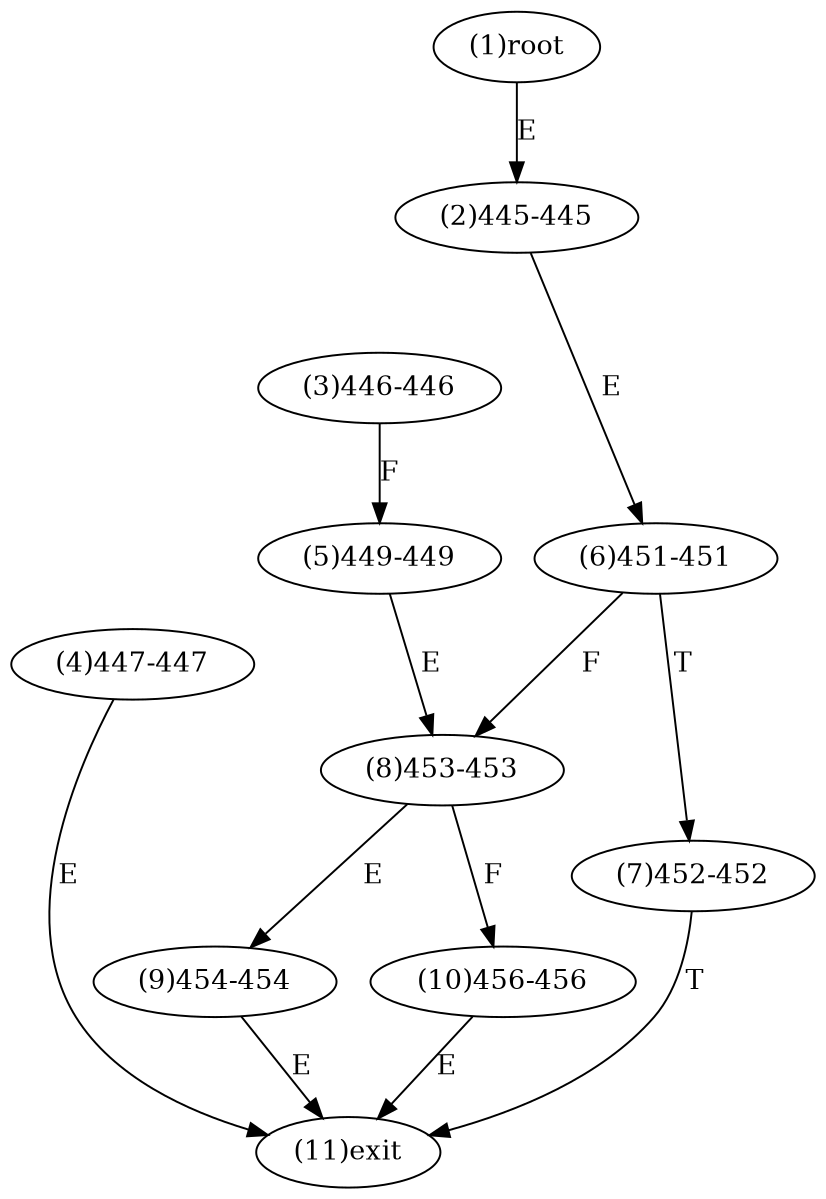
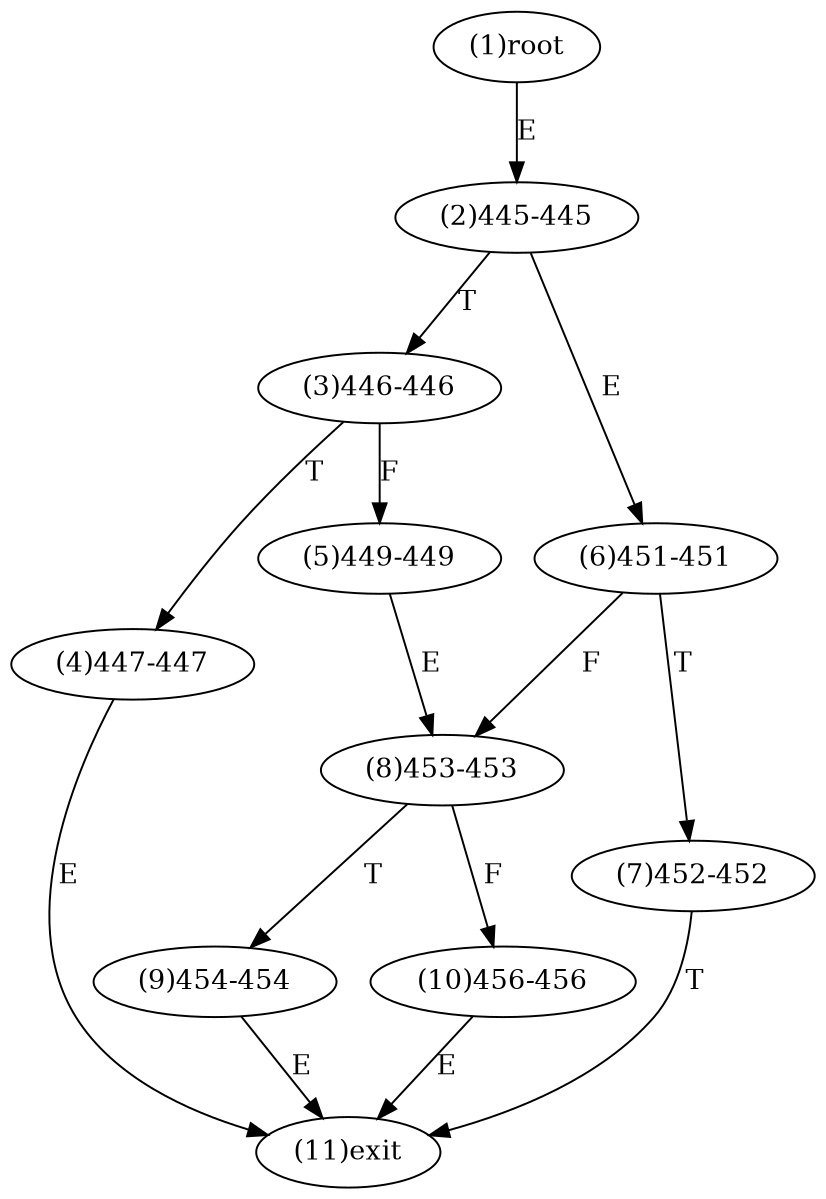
edge "(2)445-445" -> "(3)446-446": added, label "T"
edge "(3)446-446" -> "(4)447-447": added, label "T"
edge "(8)453-453" -> "(9)454-454": label "E" -> "T"
